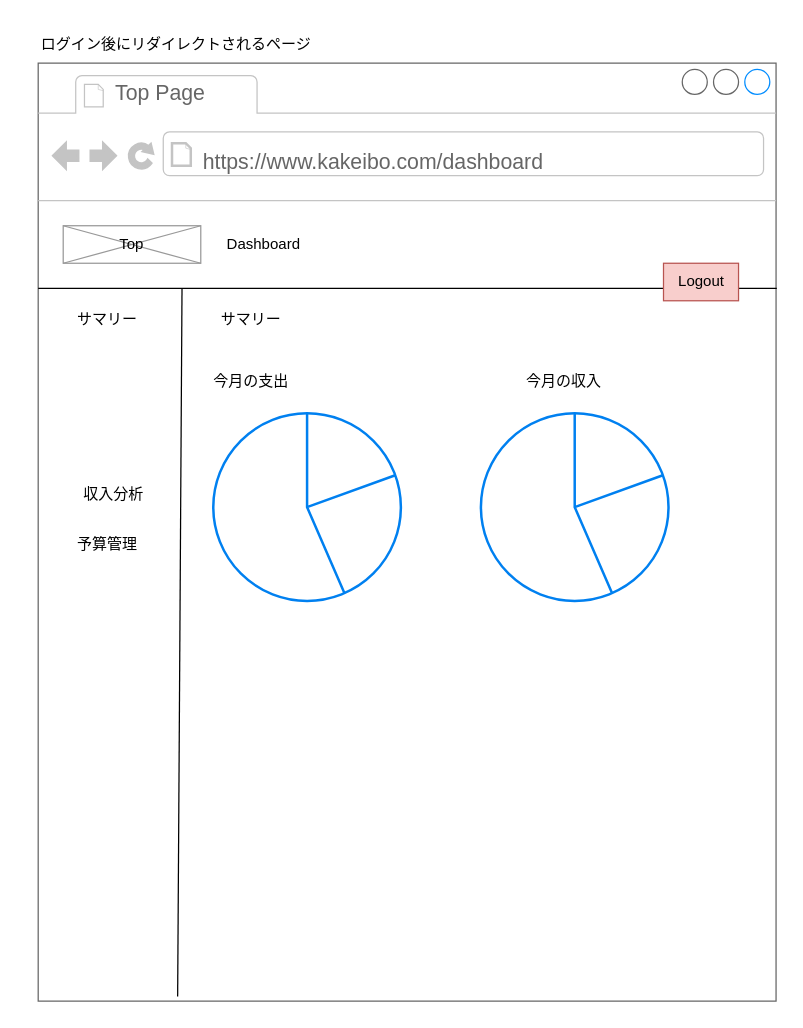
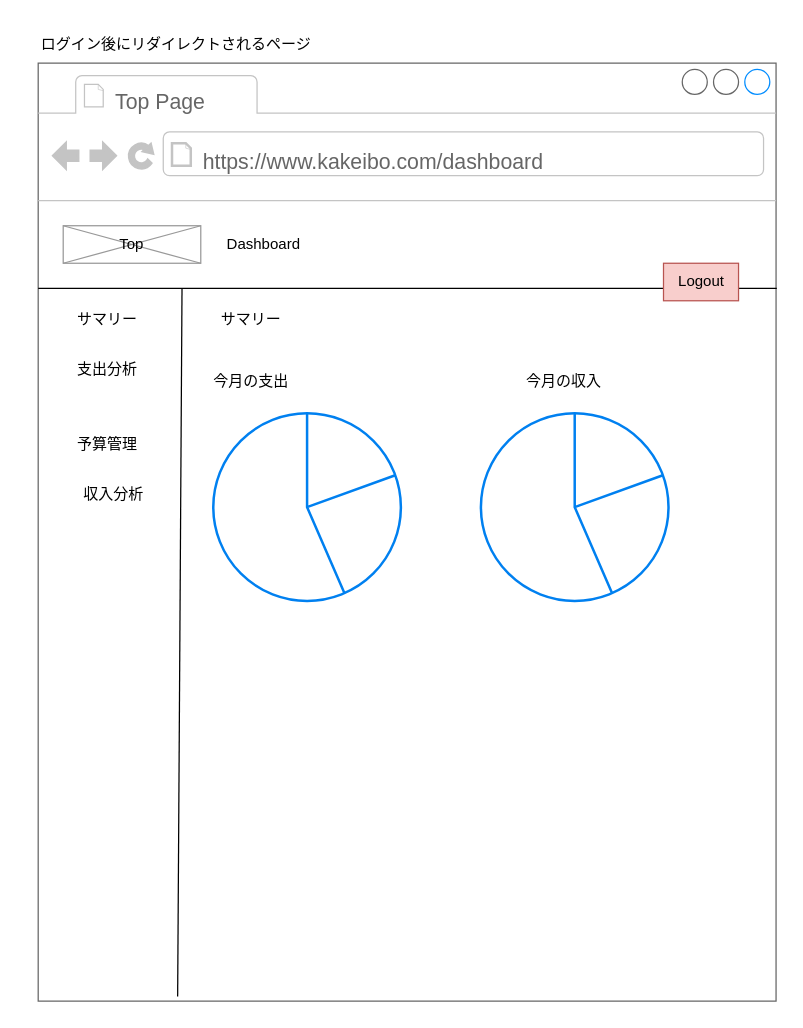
node "Top Page": size 138x33 -> 138x50
node "支出分析": added
node "予算管理": moved (107, 544) -> (107, 444)
